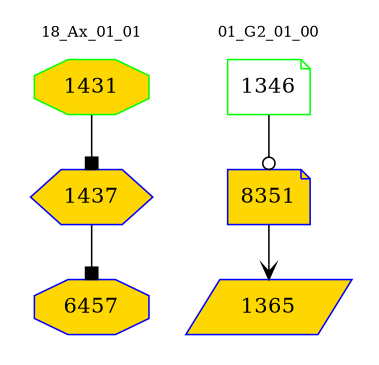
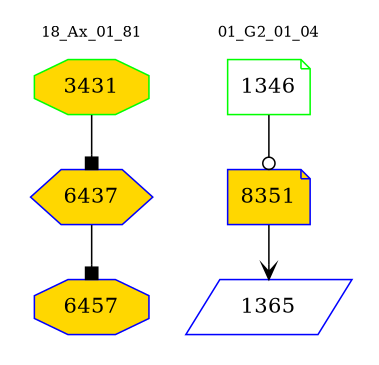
cluster "18_Ax_01_01": label "18_Ax_01_01" -> "18_Ax_01_81"
cluster "01_G2_01_00": label "01_G2_01_00" -> "01_G2_01_04"
node "1431": label "1431" -> "3431"
node "1437": label "1437" -> "6437"
node "1365": fillcolor gold -> white
